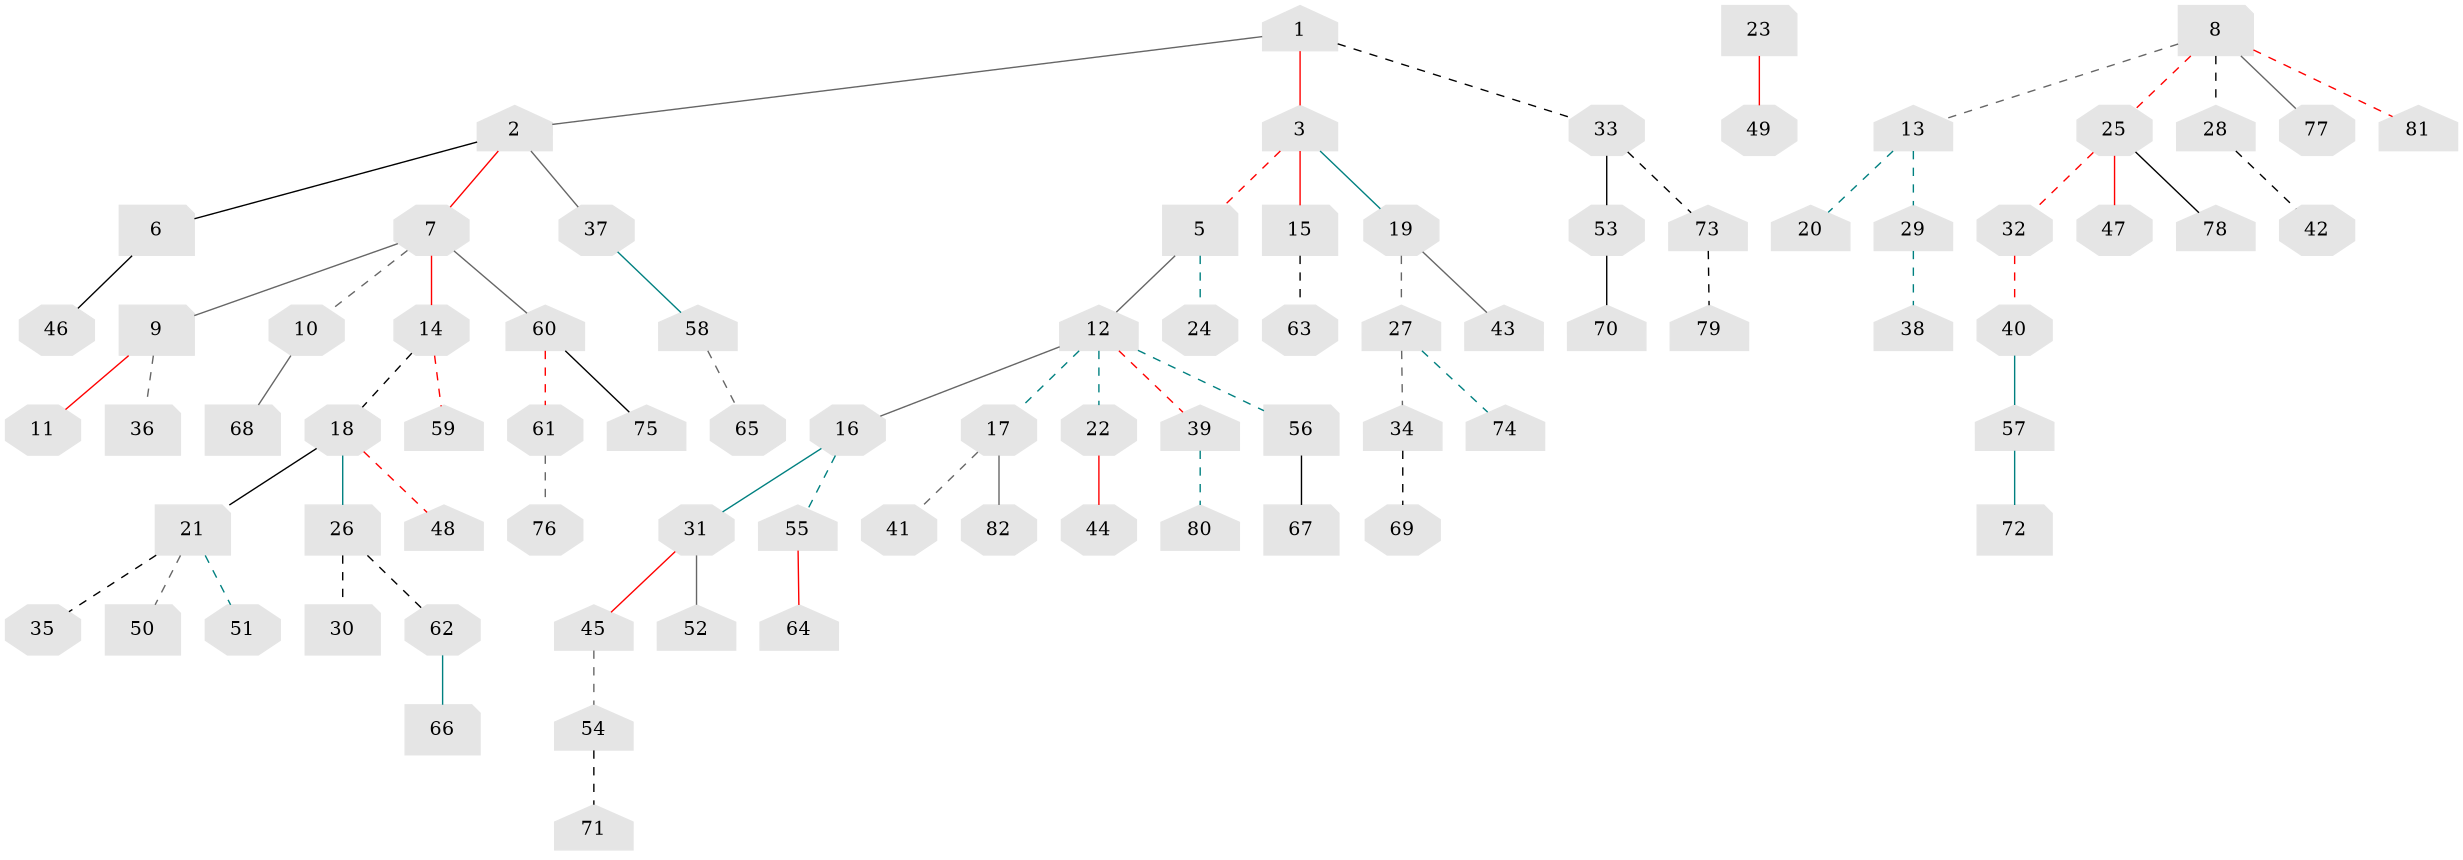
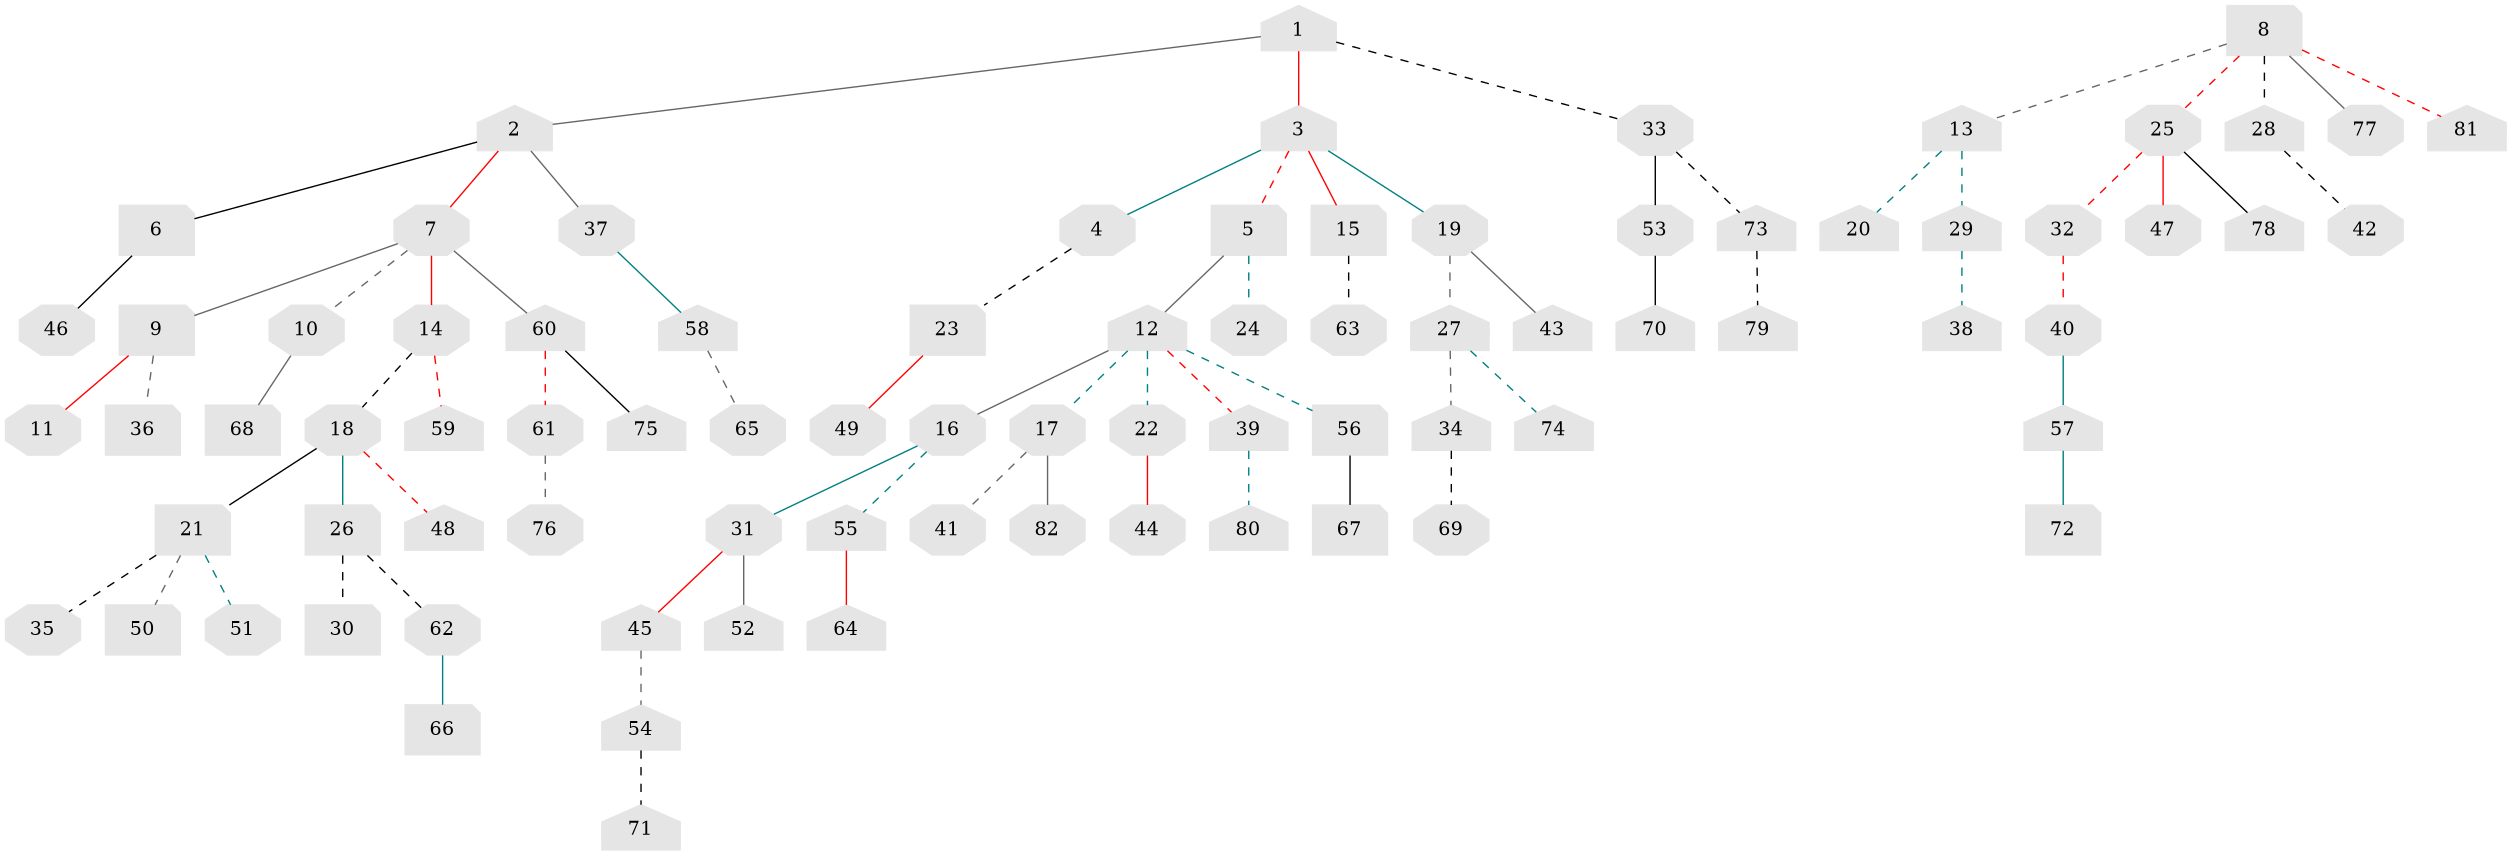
node "4": added
